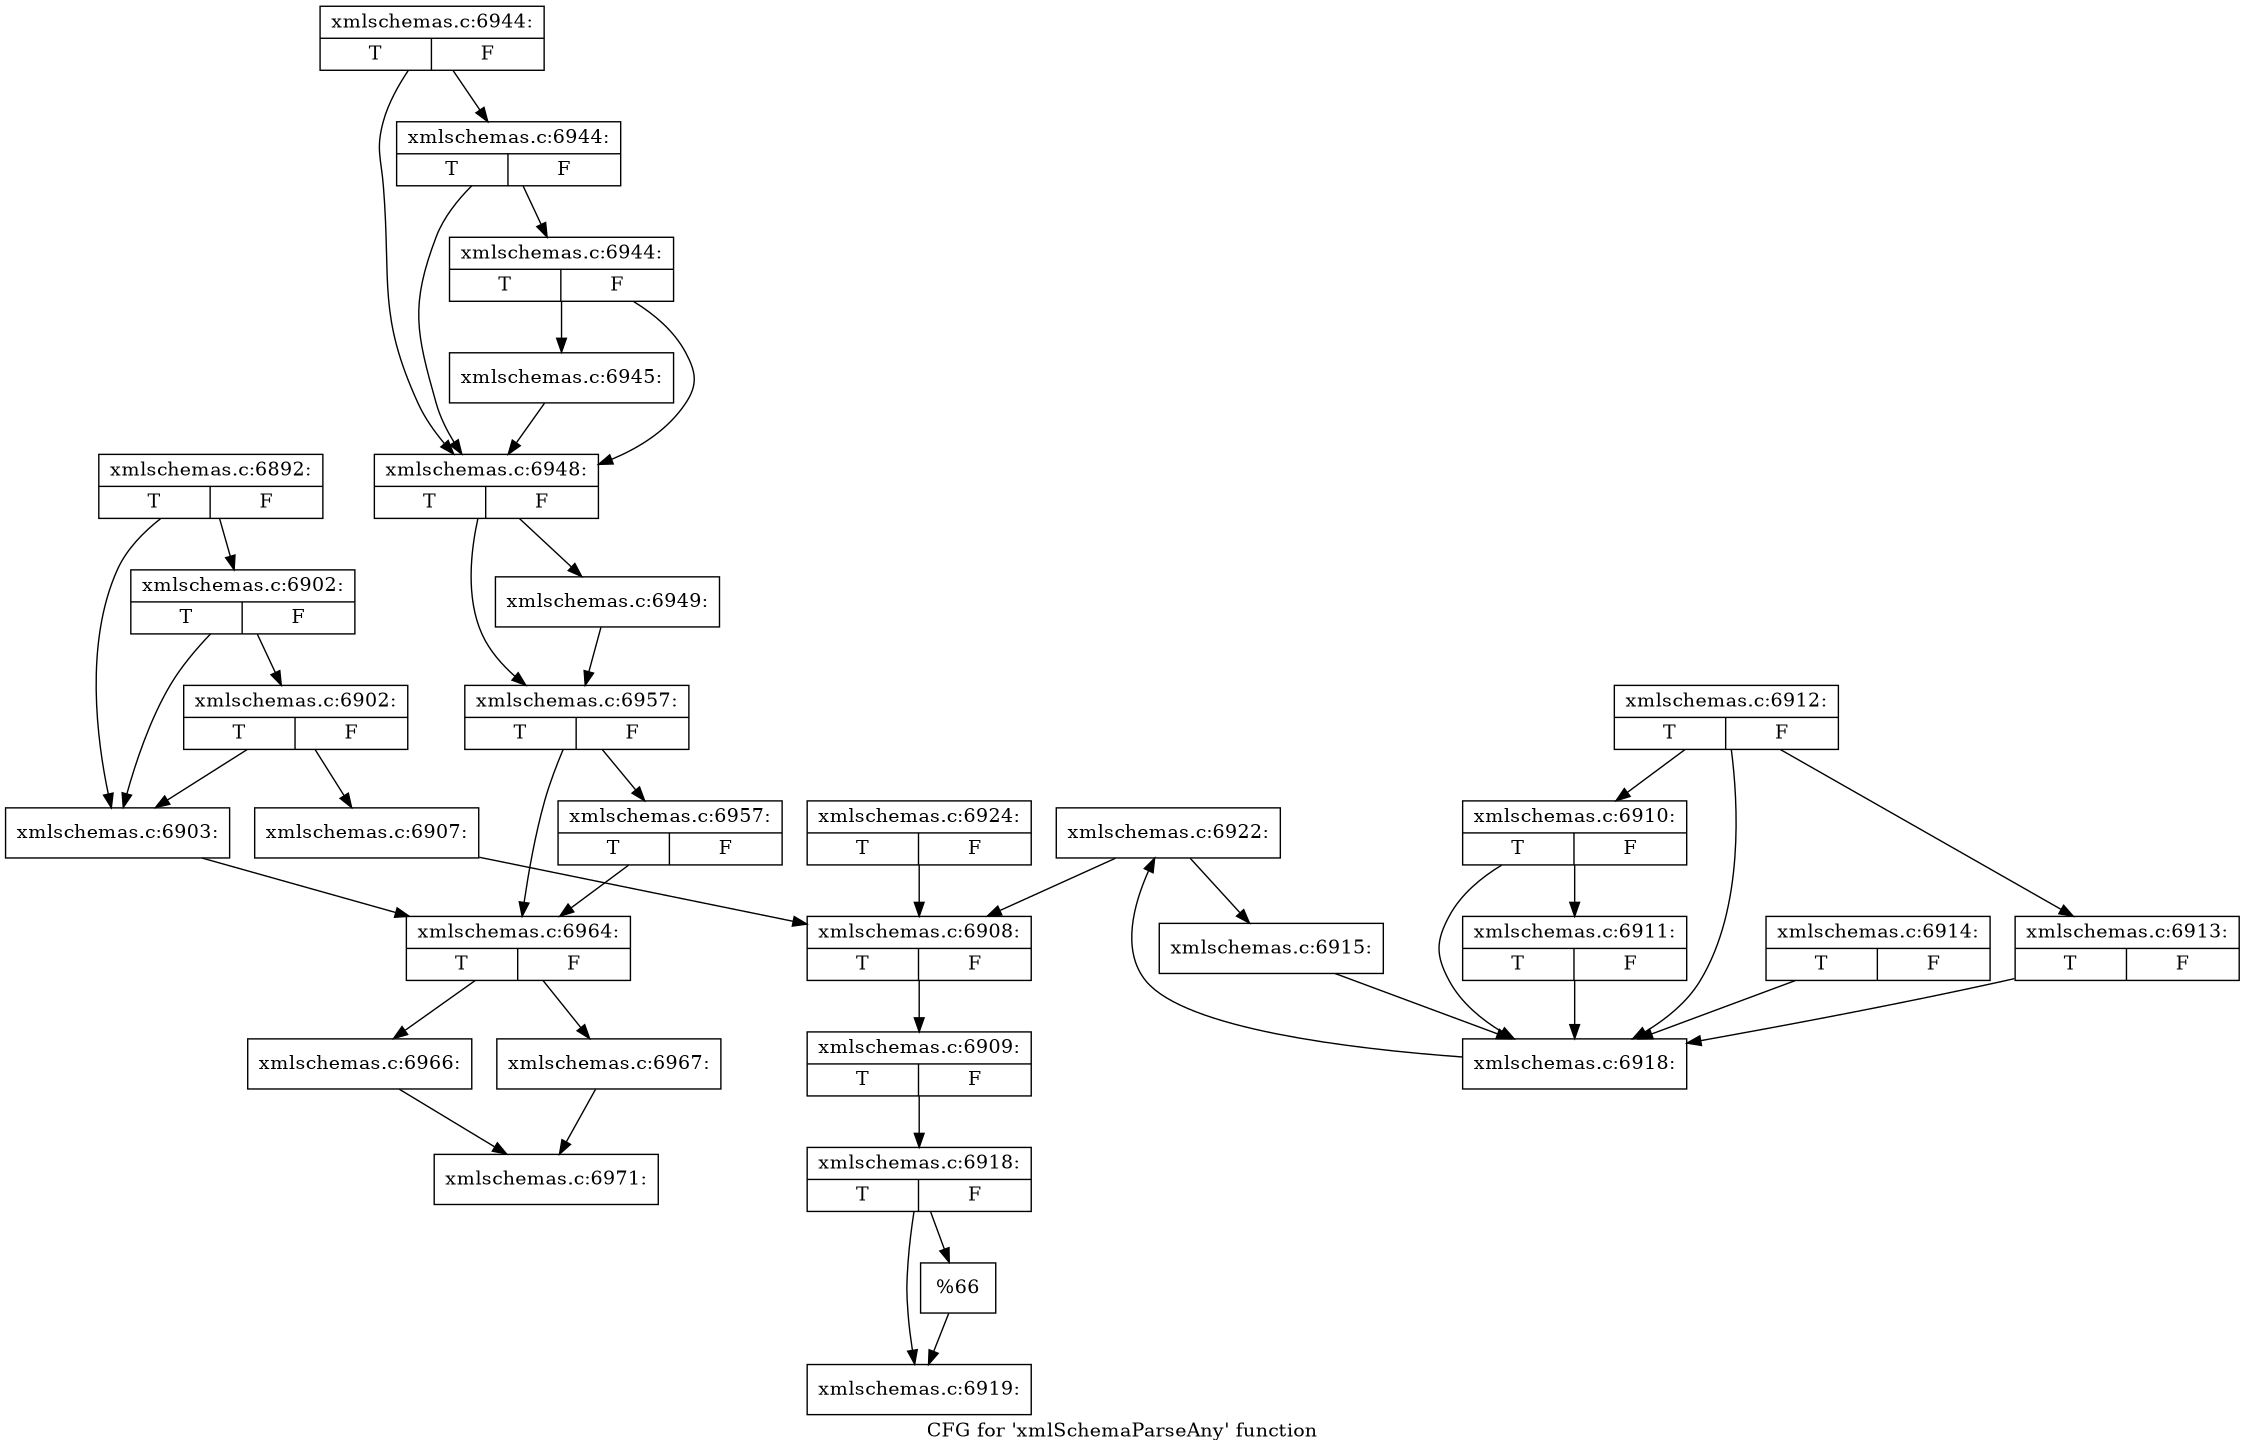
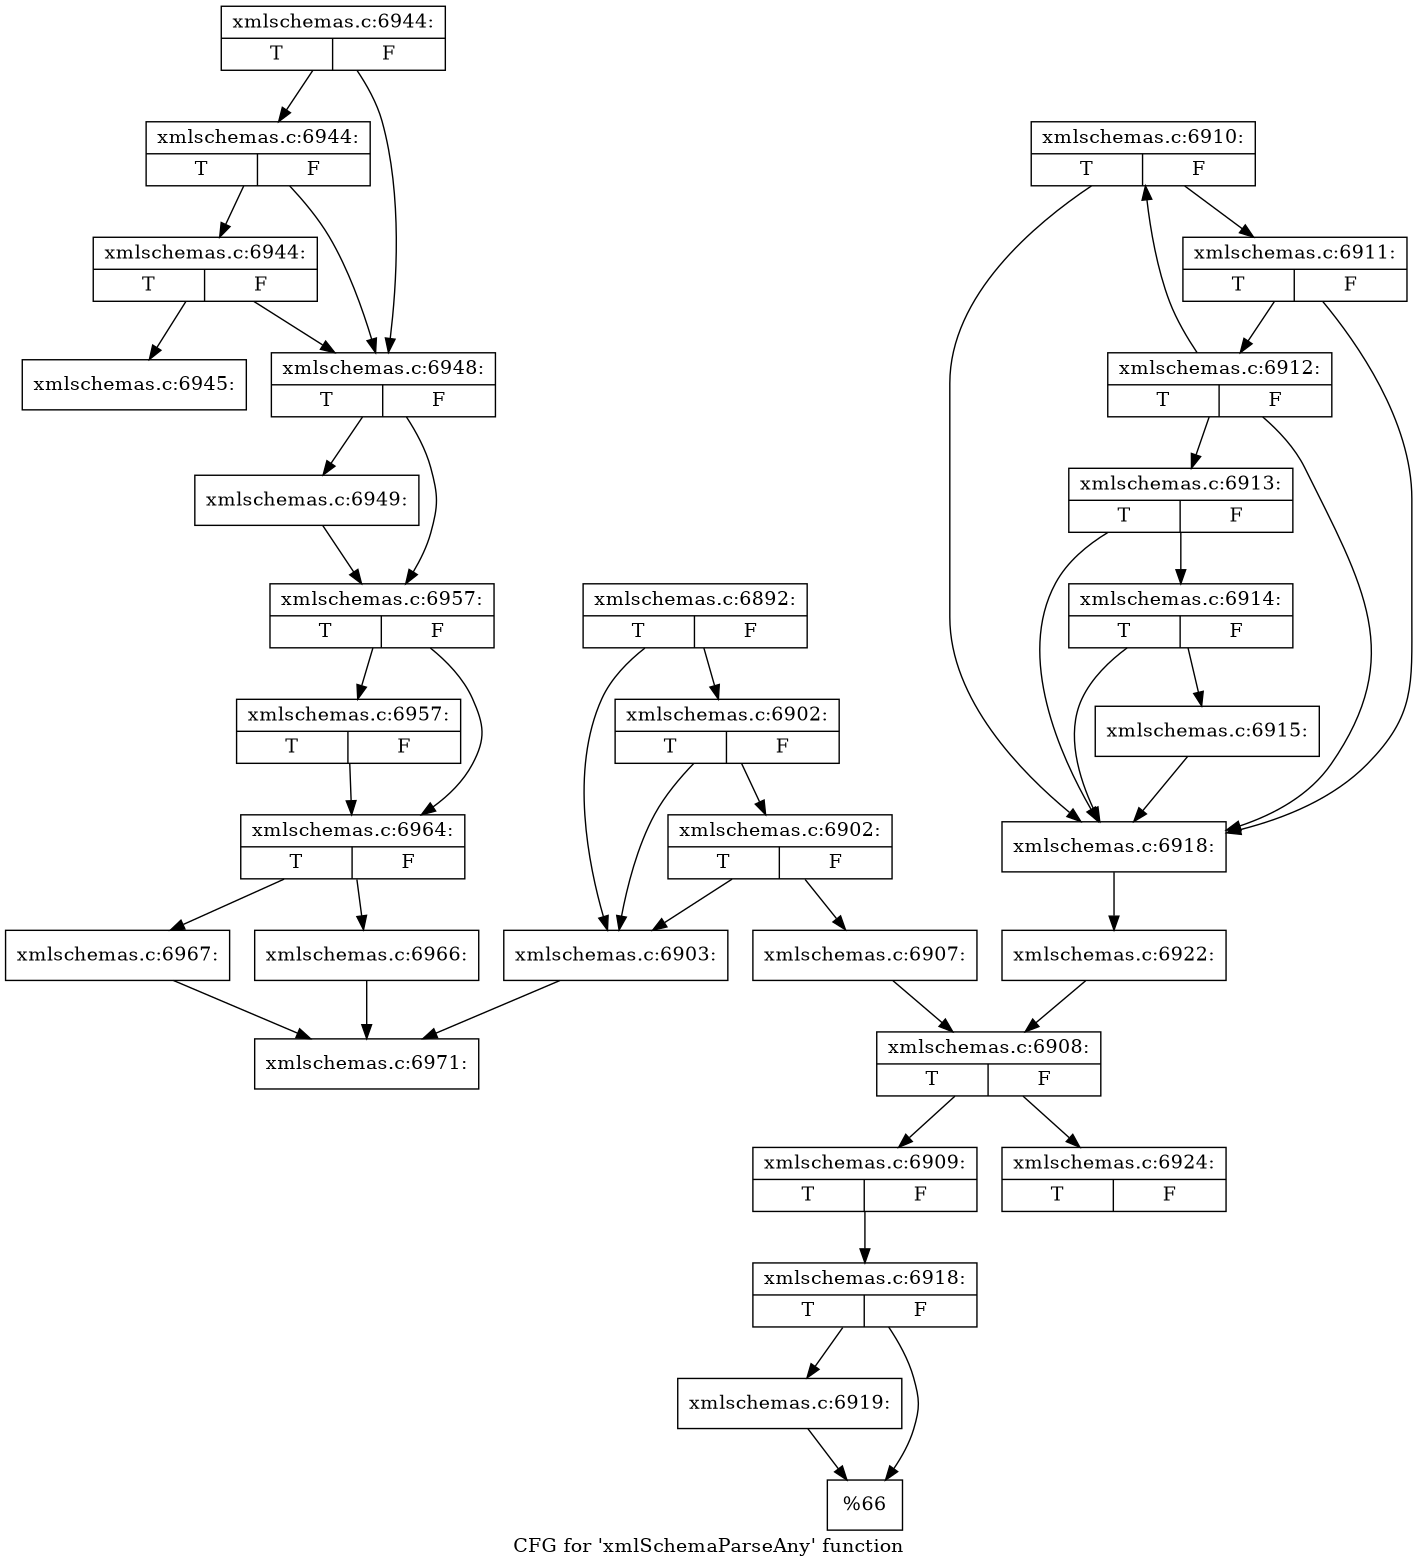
edge "xmlschemas.c:6911:" -> "xmlschemas.c:6912:": added
edge "xmlschemas.c:6945:" -> "xmlschemas.c:6948:": removed
edge "xmlschemas.c:6913:" -> "xmlschemas.c:6914:": added
edge "xmlschemas.c:6924:" -> "xmlschemas.c:6908:": reversed
edge "xmlschemas.c:6903:" -> "xmlschemas.c:6964:": now "xmlschemas.c:6903:" -> "xmlschemas.c:6971:"
edge "xmlschemas.c:6922:" -> "xmlschemas.c:6915:": now "xmlschemas.c:6914:" -> "xmlschemas.c:6915:"
edge "%66" -> "xmlschemas.c:6919:": reversed
